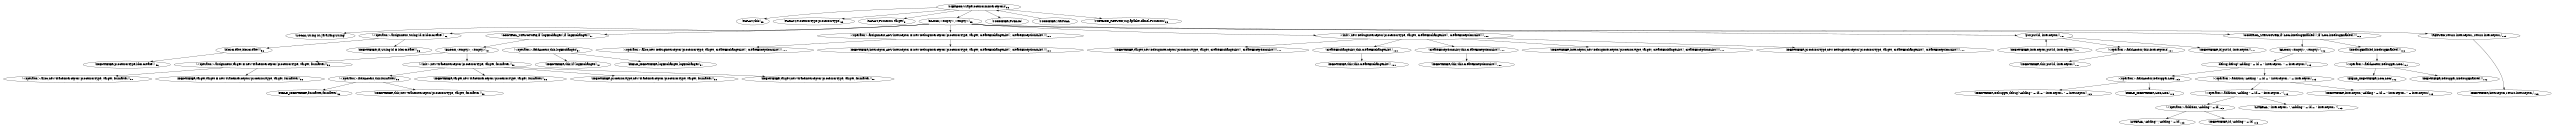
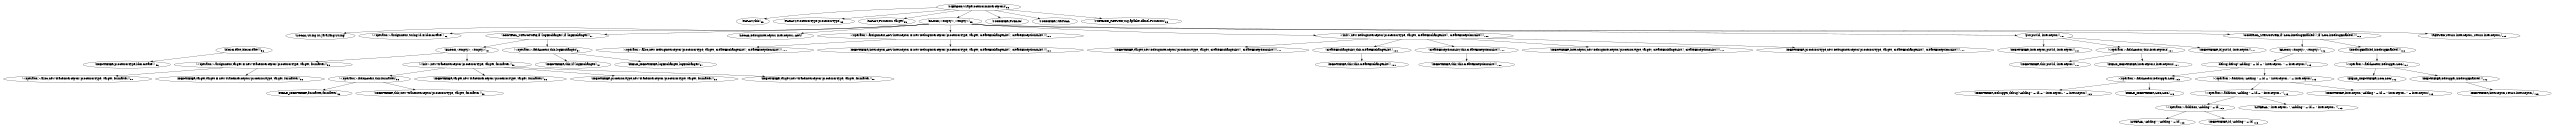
edge "(MODIFIER,VIRTUAL)" -> "(METHOD,wrapProcessorInInterceptors)": reversed
node "(PARAM,Processor target)": text "91" -> "95"
node "(LOCAL,DebugInterceptor interceptor: ANY)": added
edge "(CONTROL_STRUCTURE,if (logExchanges),if (logExchanges))" -> "(<operator>.fieldAccess,this.logExchanges)": added
edge "(<operator>.assignment,String id = idOrCreate())" -> "(idOrCreate,idOrCreate())": removed
edge "(IDENTIFIER,interceptor,put(id, interceptor))" -> "(put,put(id, interceptor))": reversed
node "(IDENTIFIER,id,String id = idOrCreate())": removed
node "(IDENTIFIER,interceptor,put(id, interceptor))": text "401" -> "101"
edge "(RETURN,return interceptor;,return interceptor;)" -> "(IDENTIFIER,interceptor,return interceptor;)": now "(IDENTIFIER,Debugger,isDebugEnabled())" -> "(IDENTIFIER,interceptor,return interceptor;)"
node "(FIELD_IDENTIFIER,interceptors,interceptors)": added
